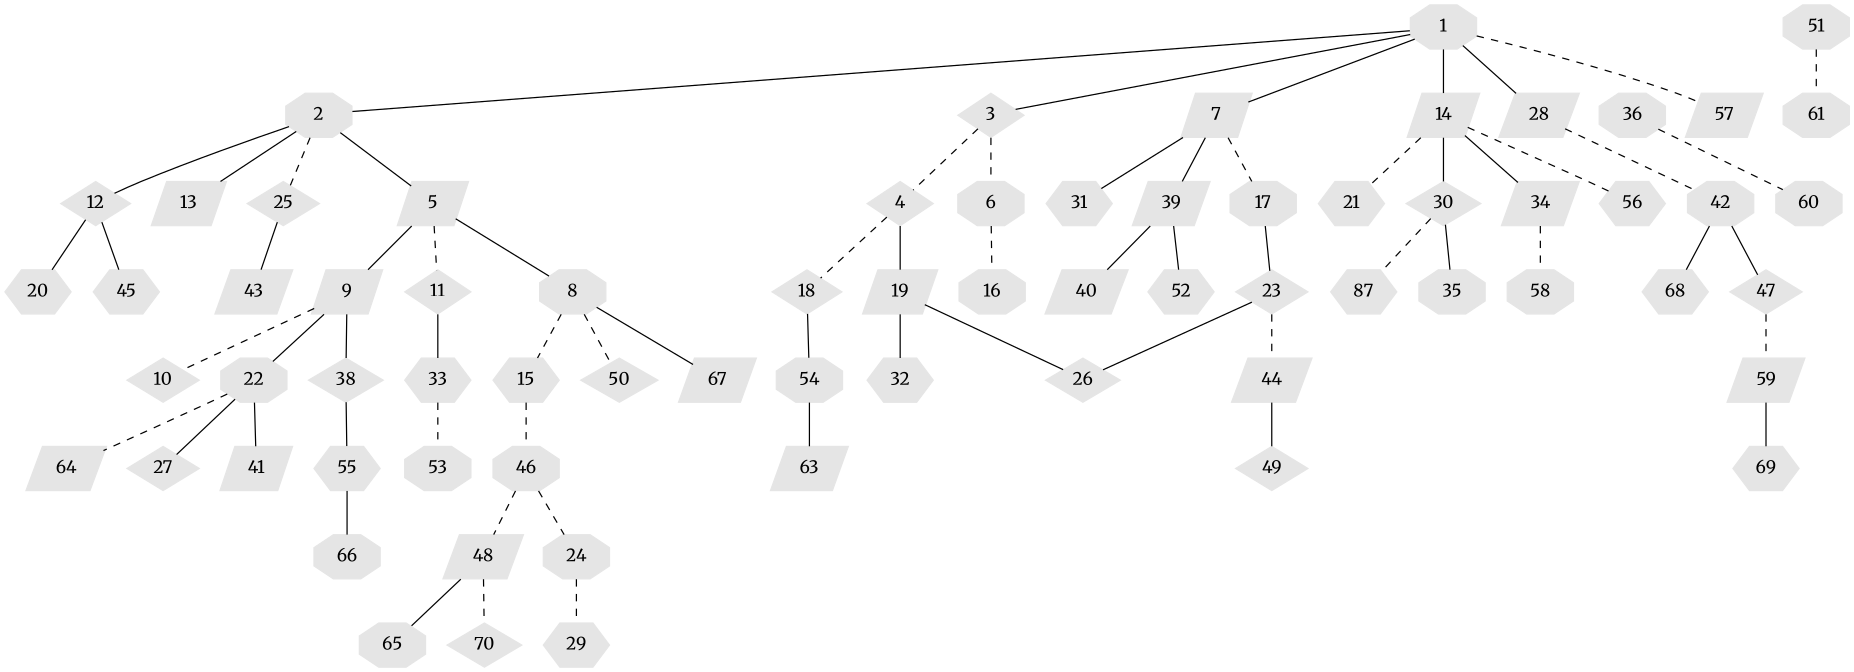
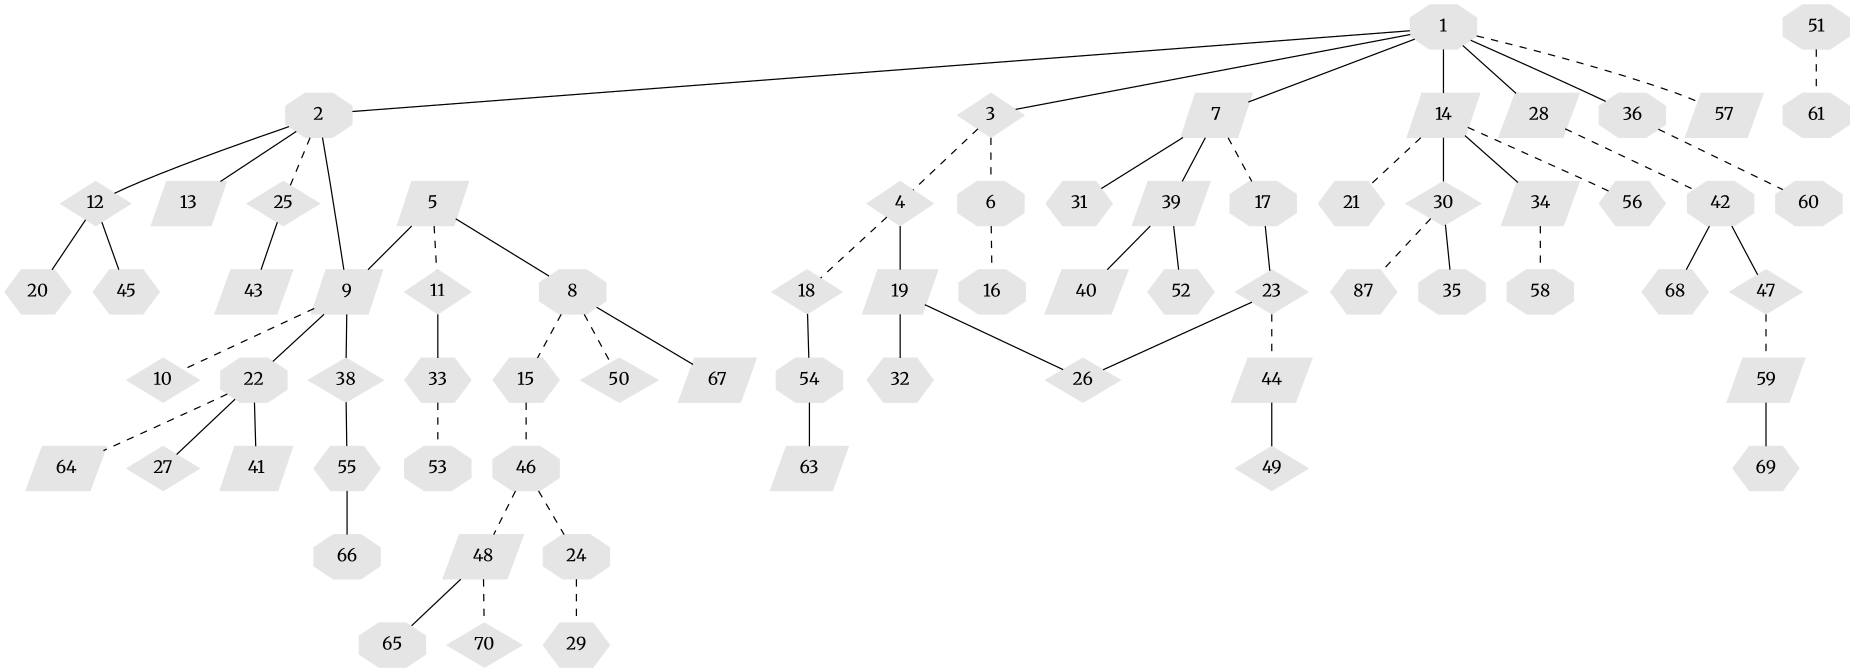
edge "1" -- "36": added
edge "2" -- "5": now "2" -- "9"
